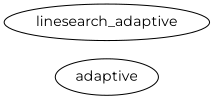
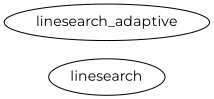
node "adaptive": label "adaptive" -> "linesearch"
